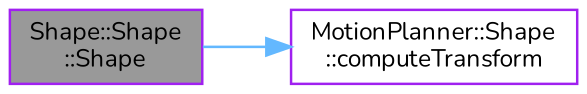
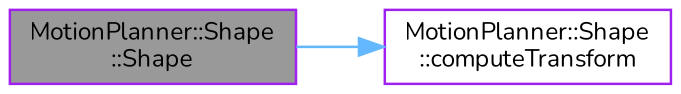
node "Shape::Shape ::Shape": label "Shape::Shape ::Shape" -> "MotionPlanner::Shape ::Shape"
